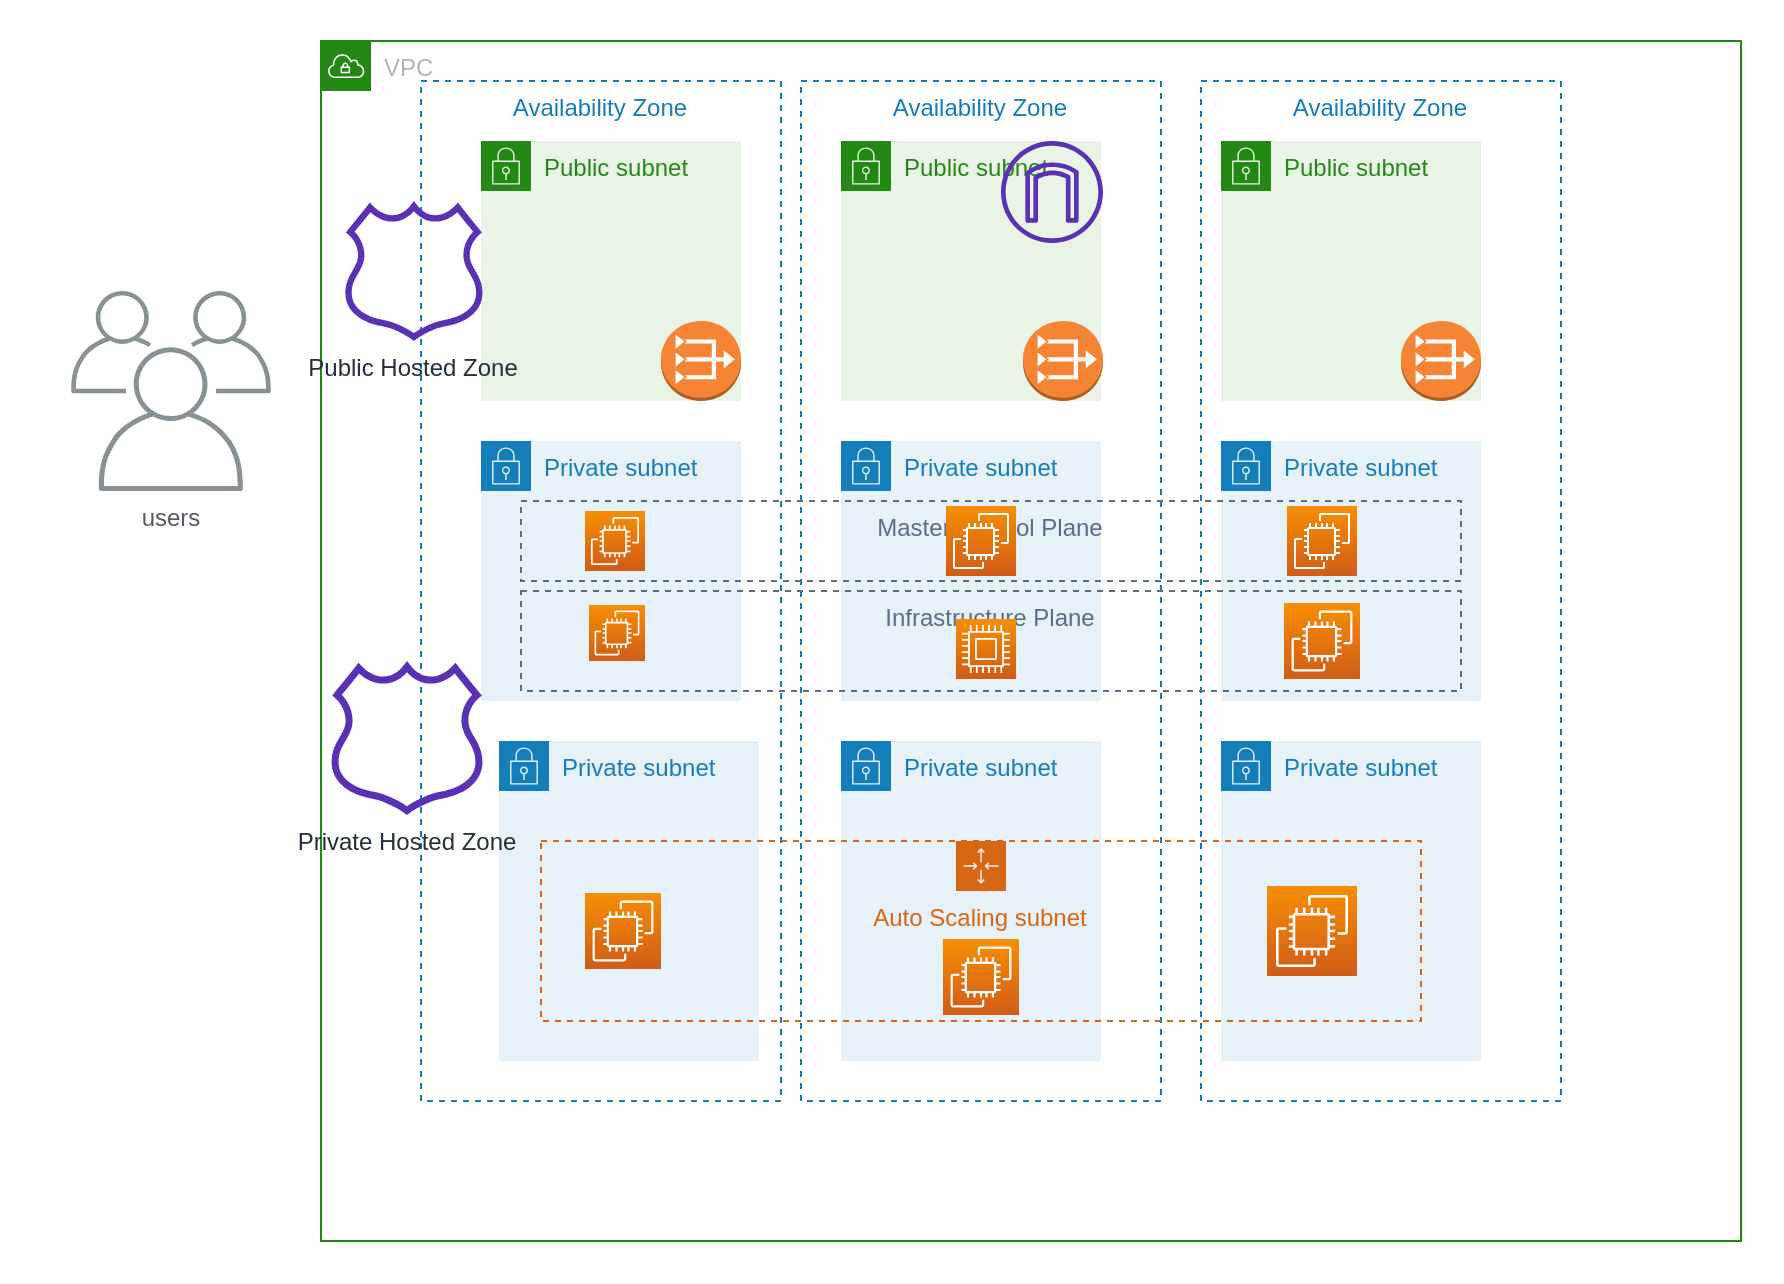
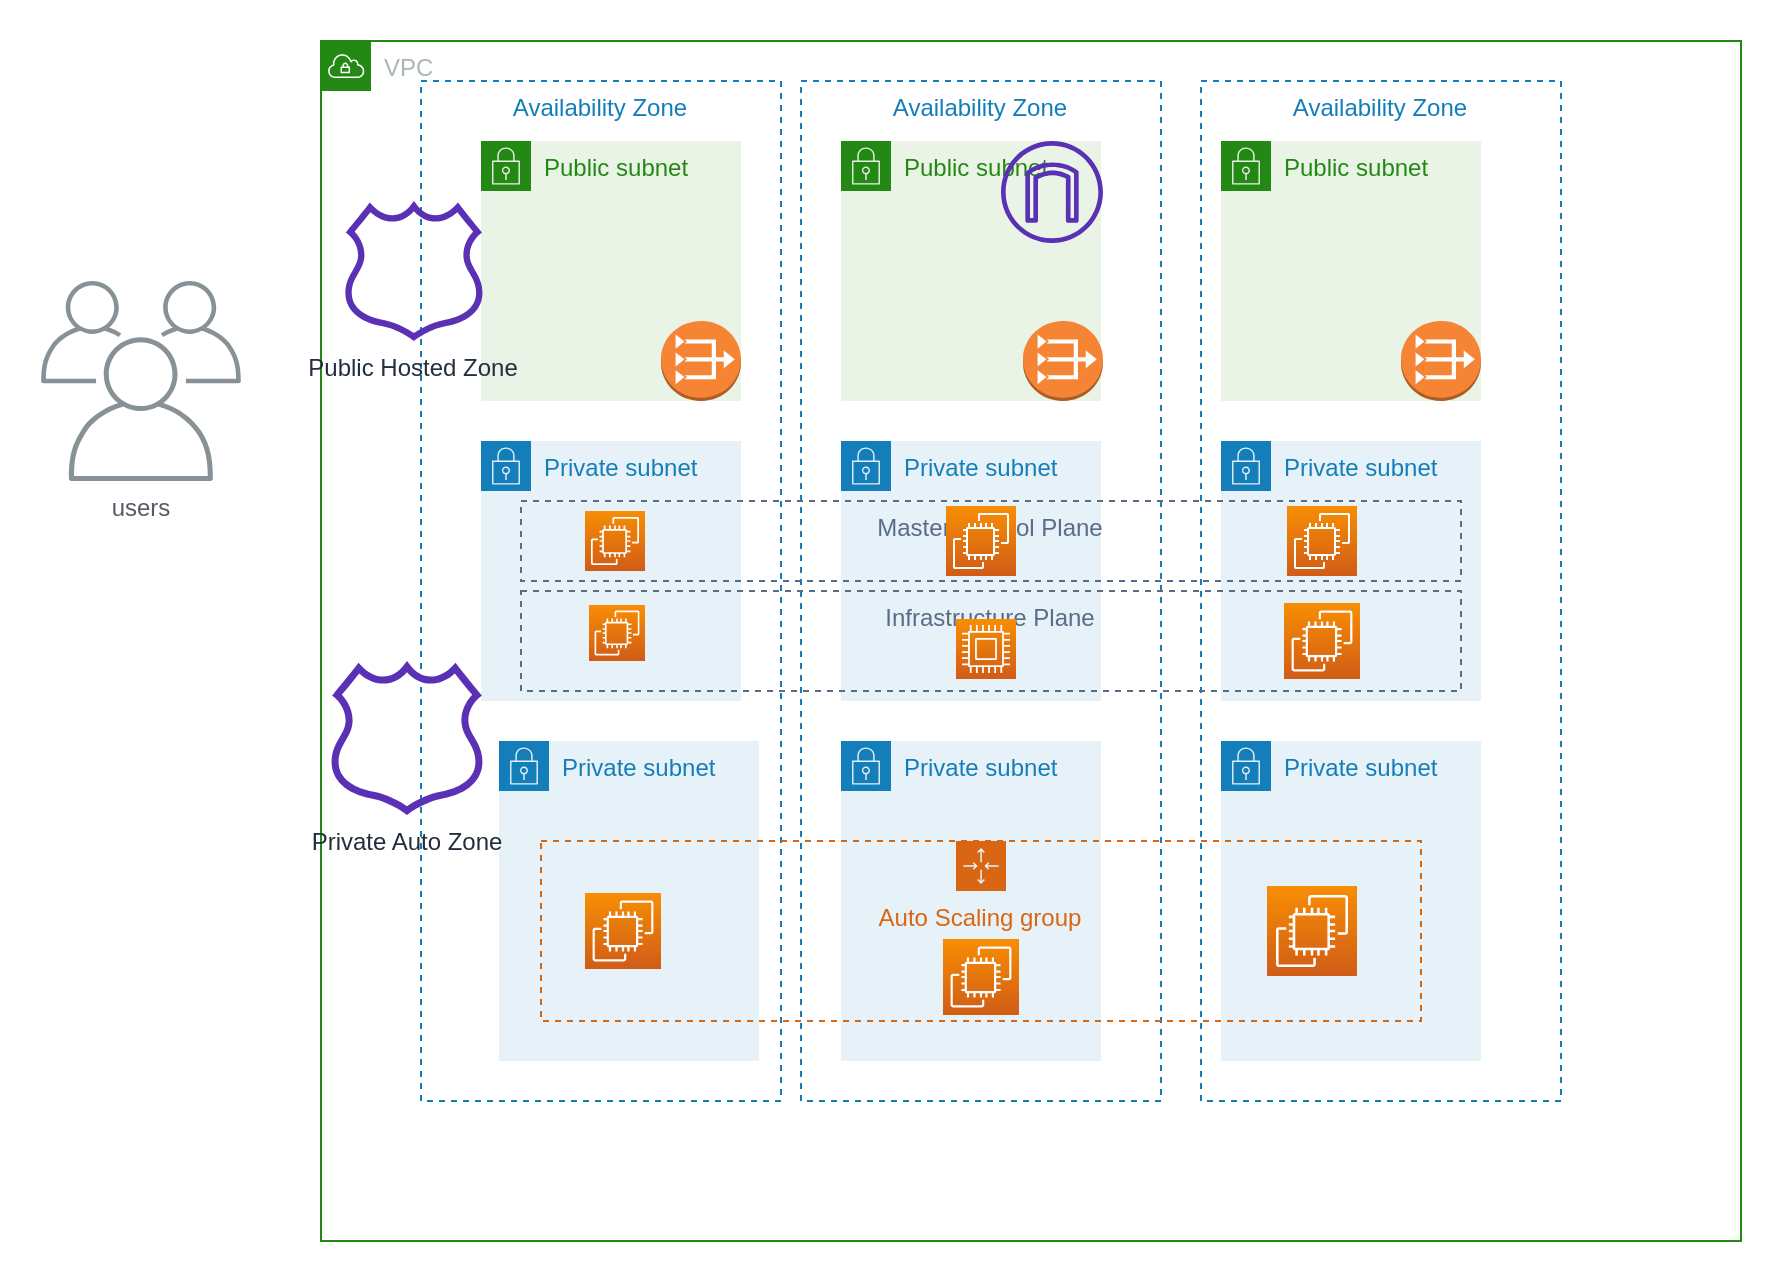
node "users": moved (171, 391) -> (141, 381)
node "Private Hosted Zone": label "Private Hosted Zone" -> "Private Auto Zone"
node "Auto Scaling subnet": label "Auto Scaling subnet" -> "Auto Scaling group"
